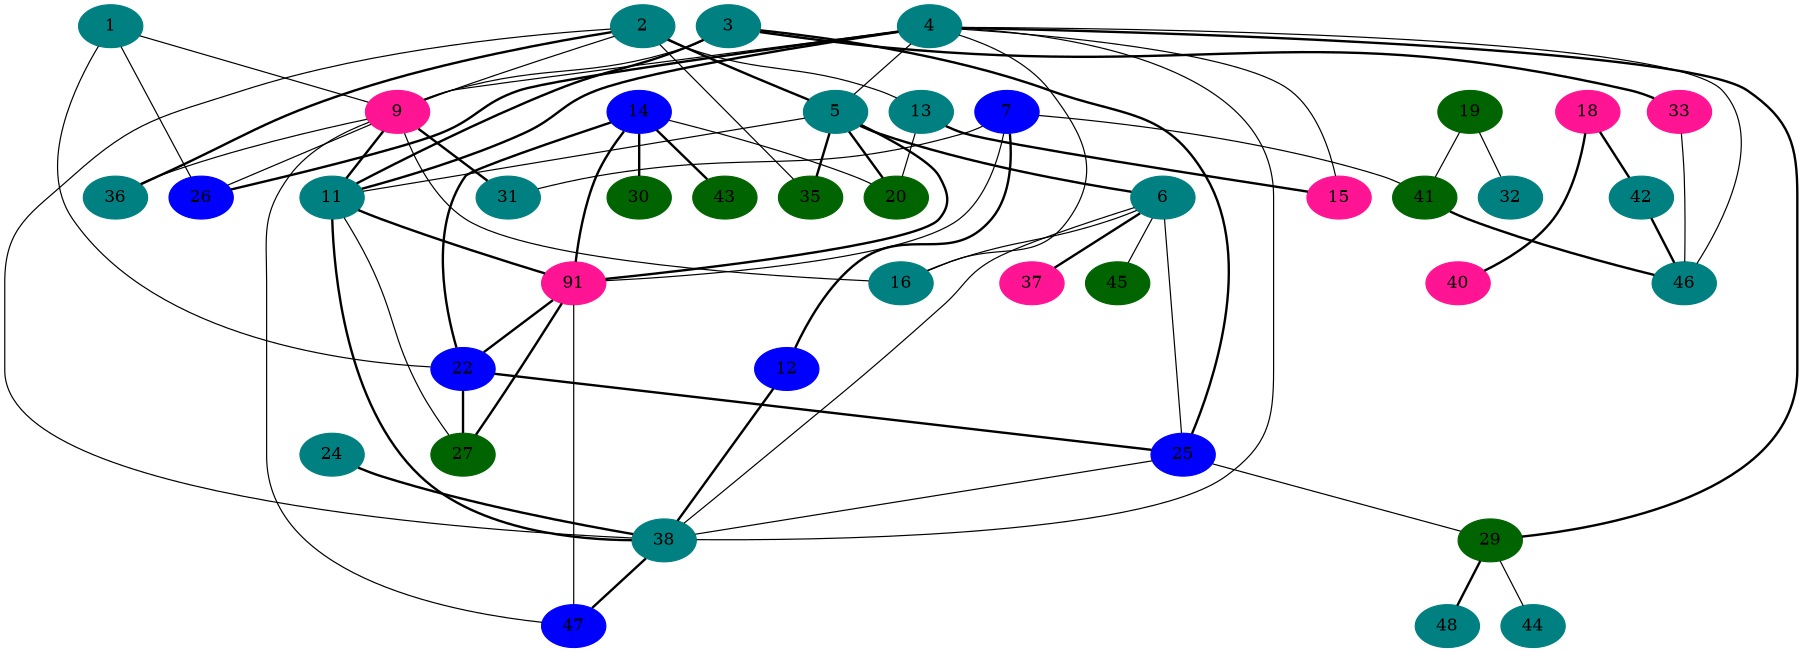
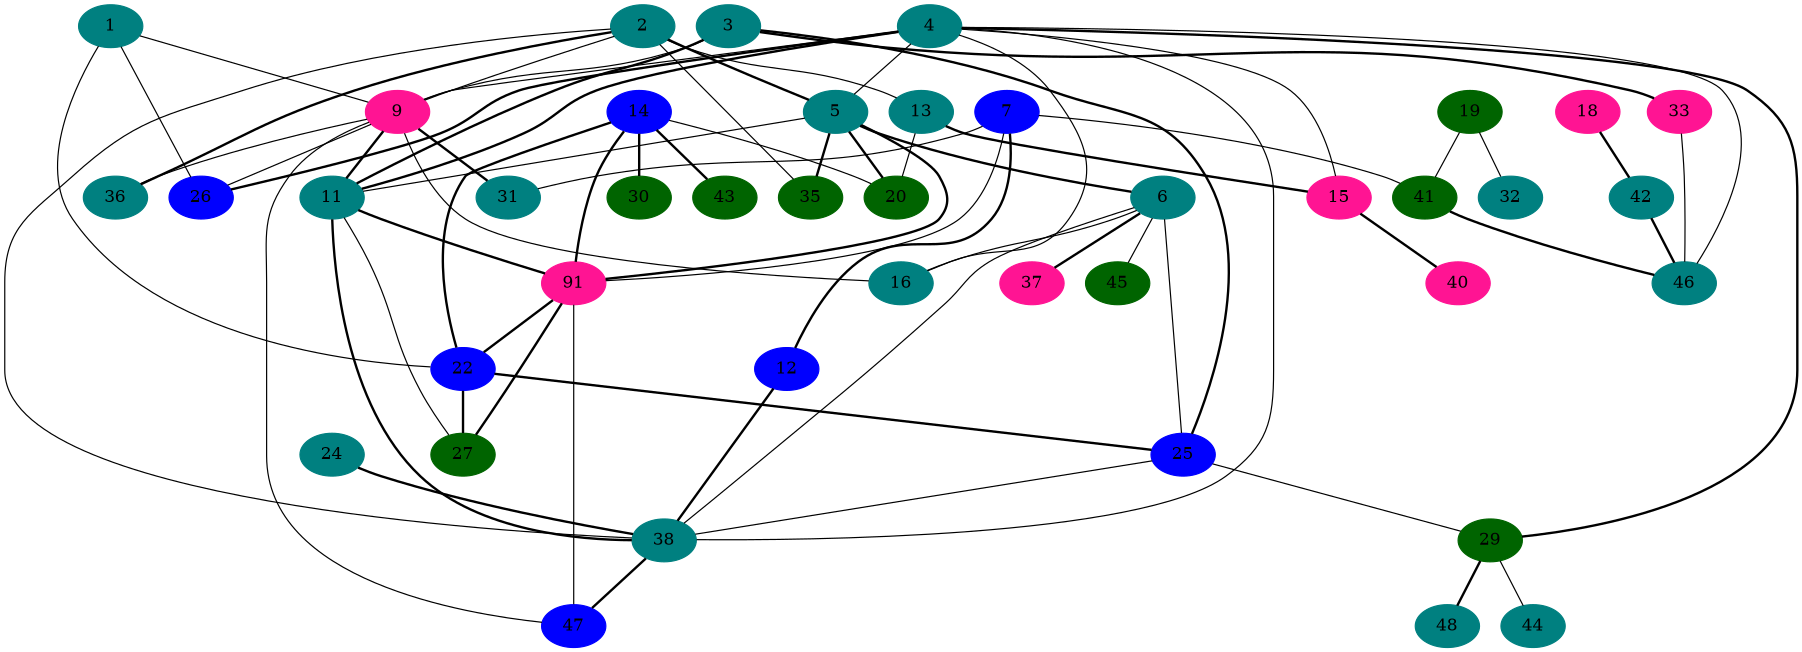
edge "18" -- "40": now "15" -- "40"
